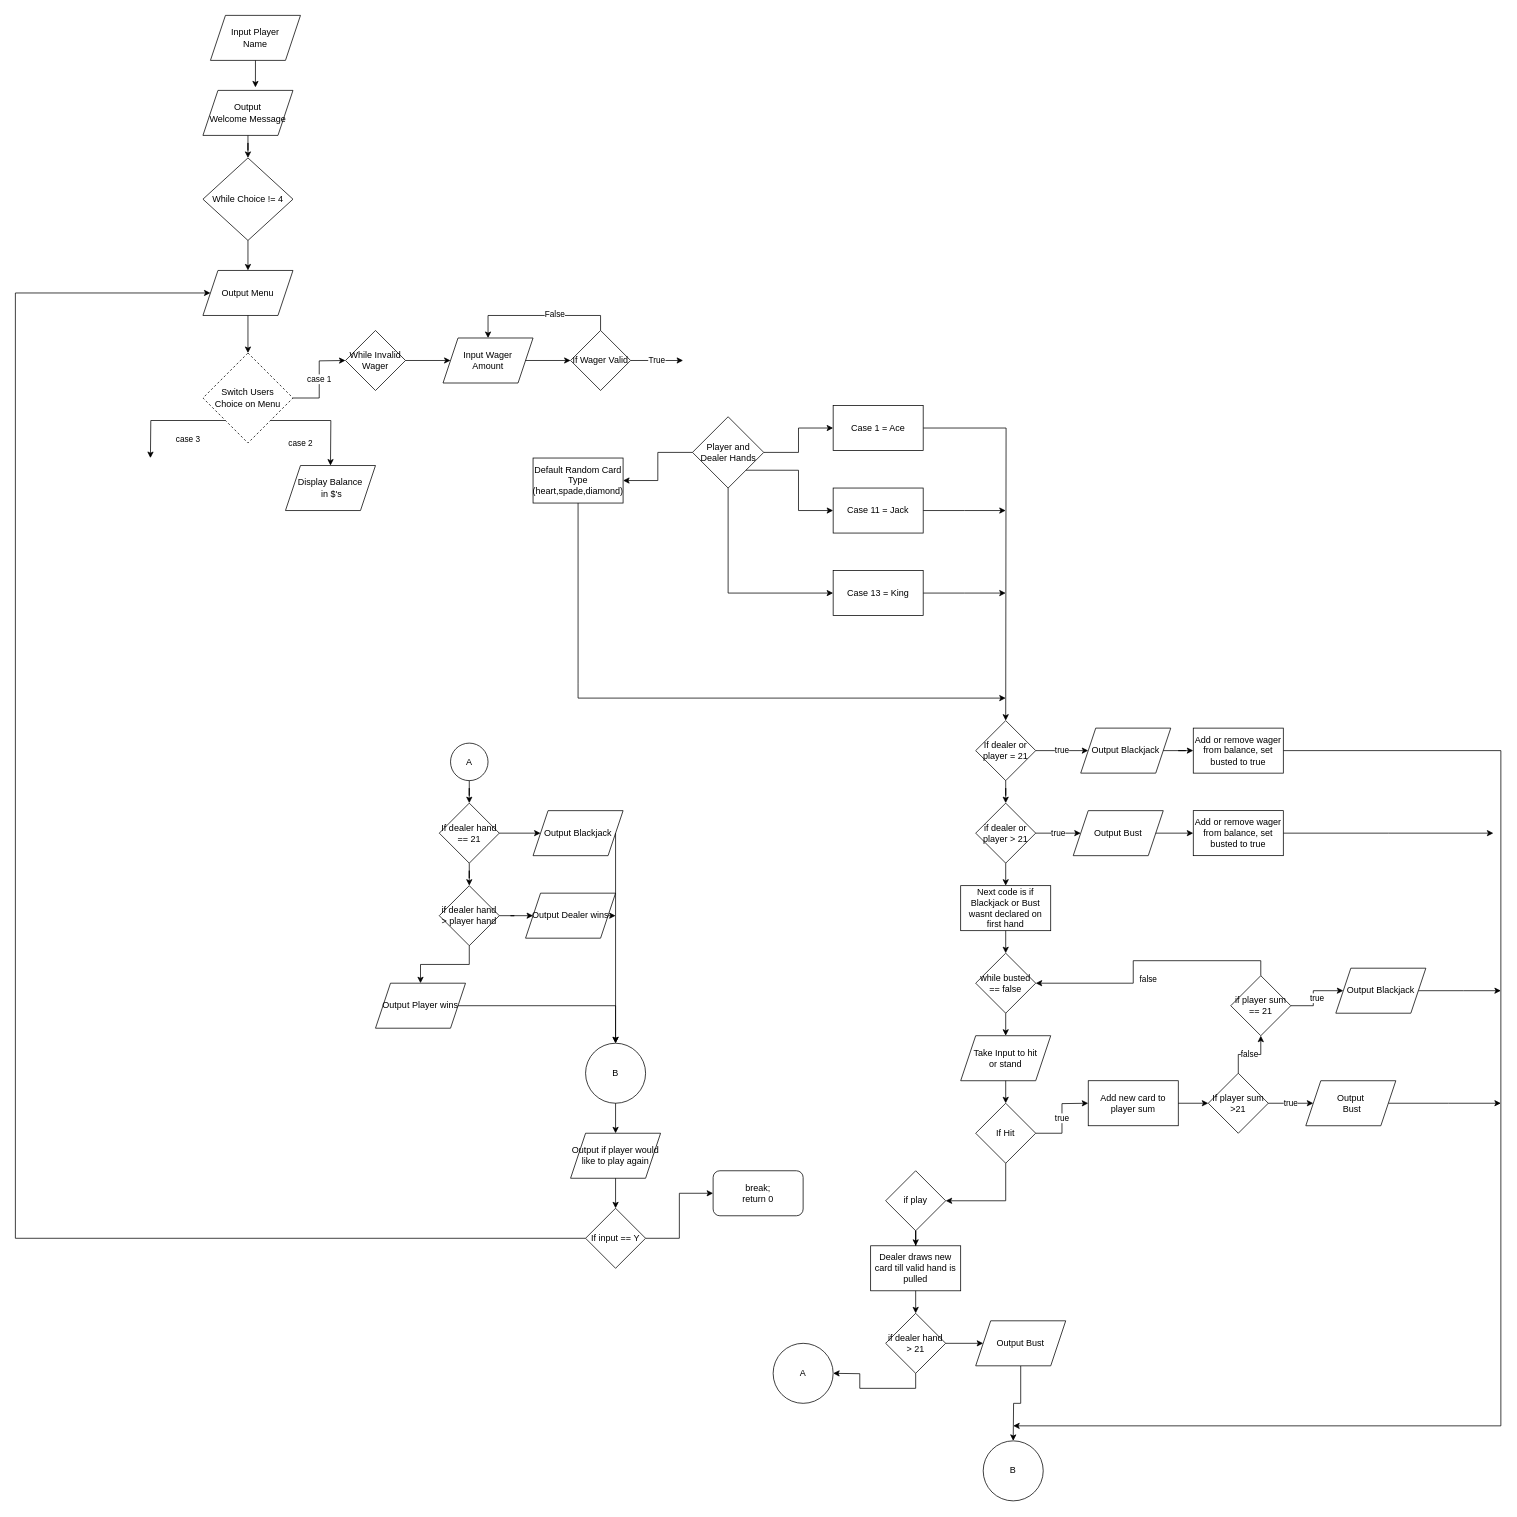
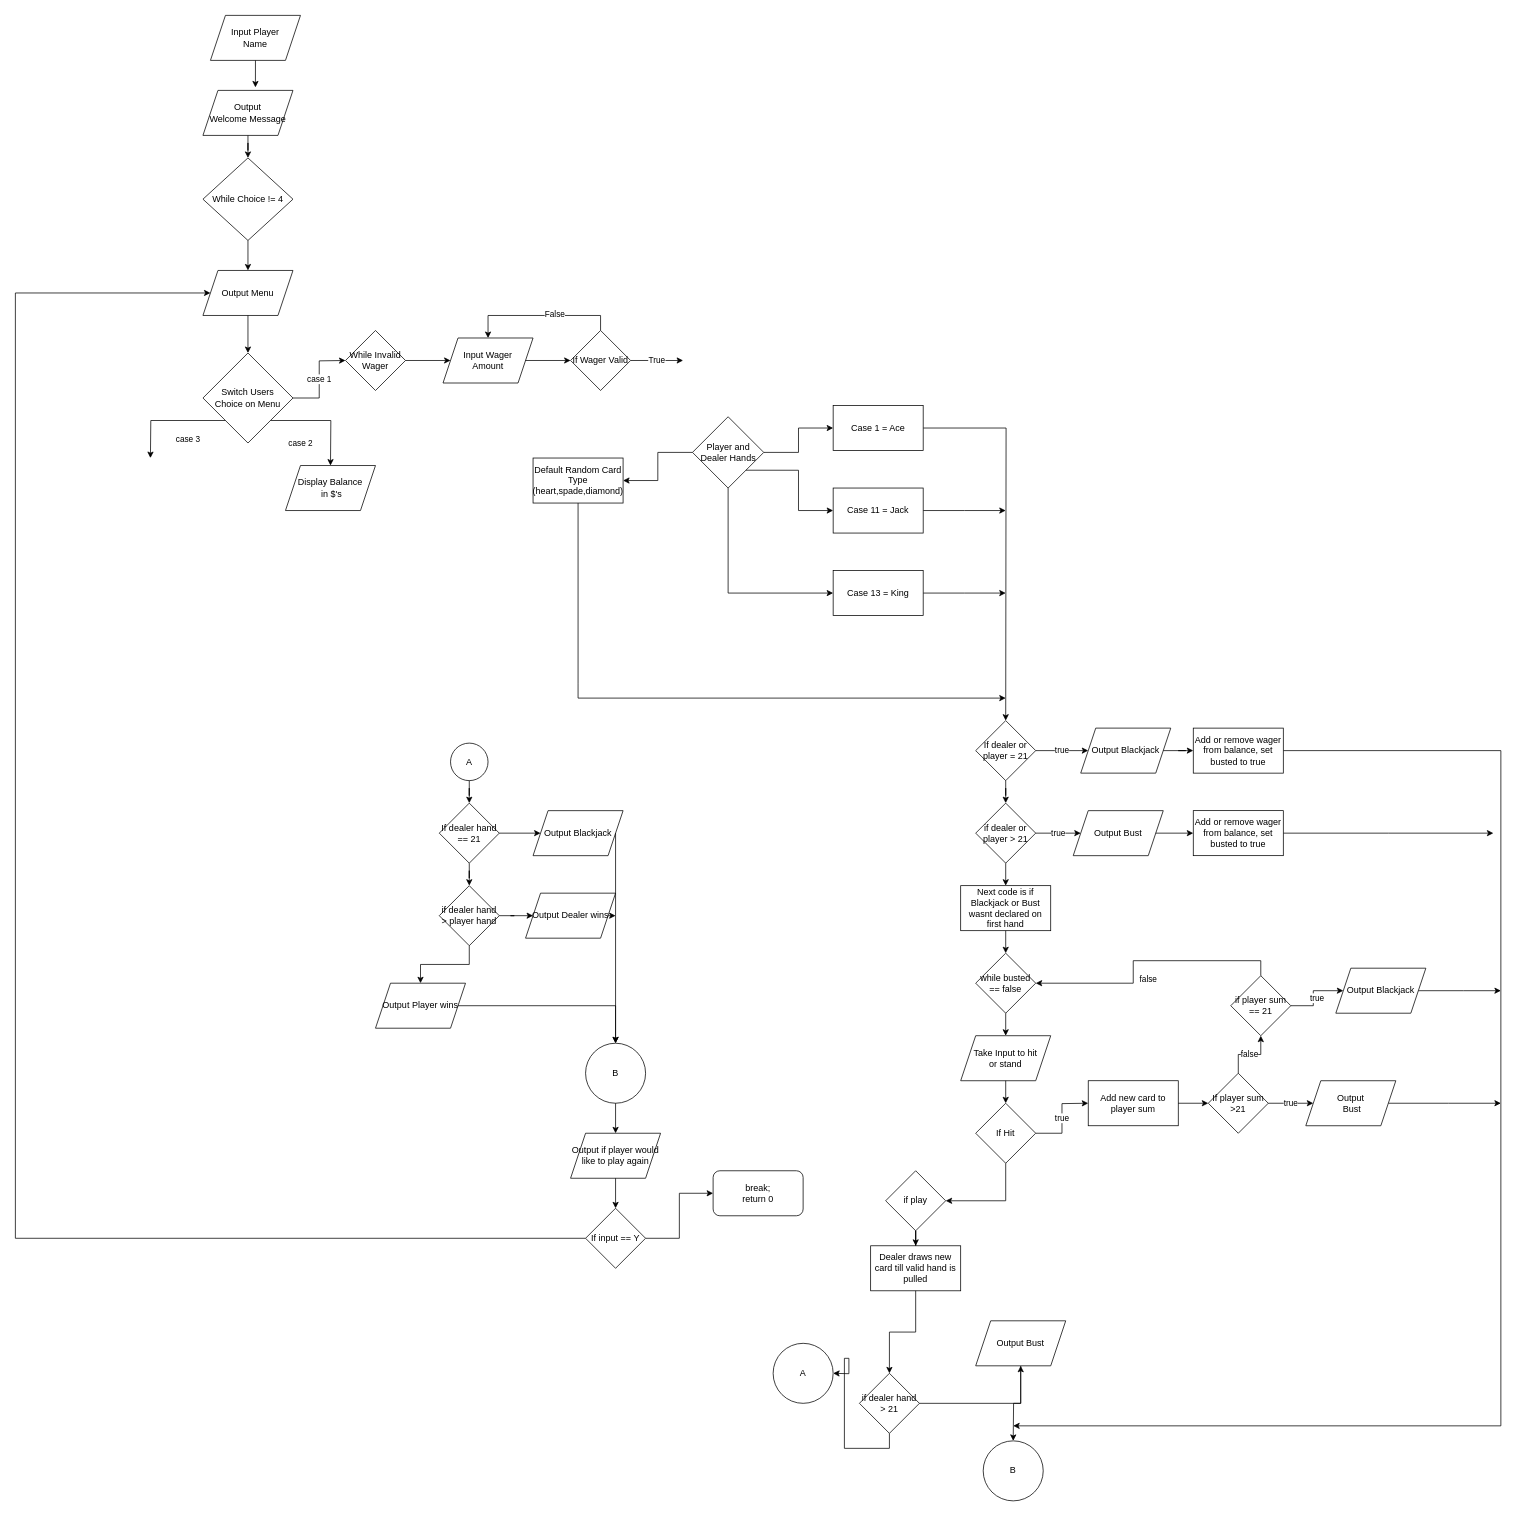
node "Switch Users Choice on Menu": style dashed -> solid
node "if dealer hand > 21": moved (915, 1343) -> (889, 1403)
